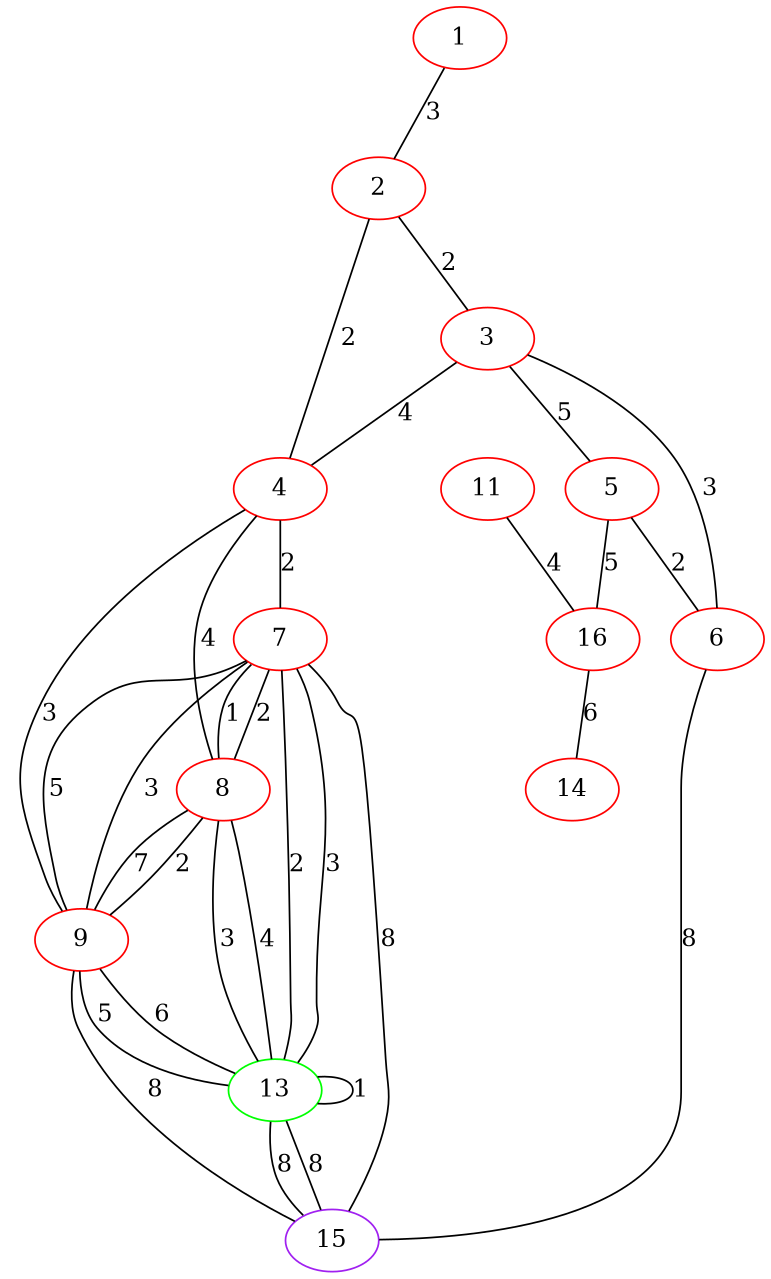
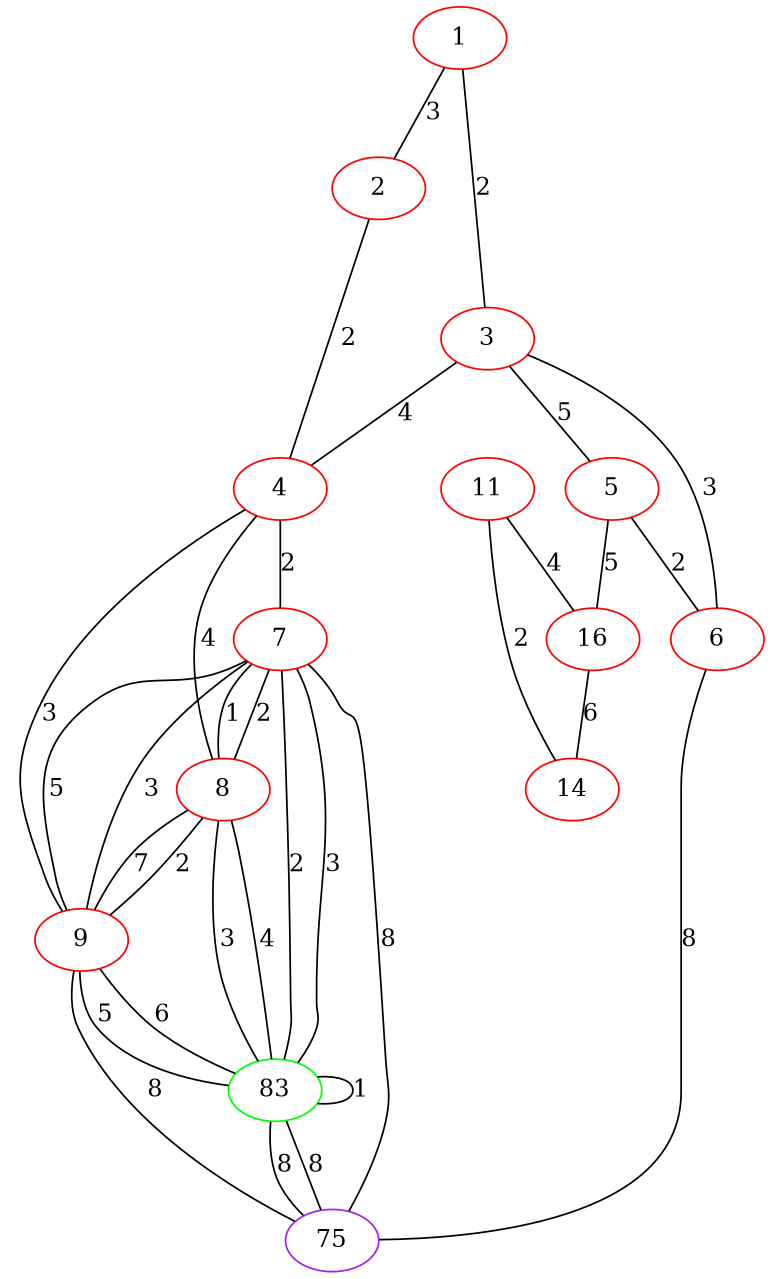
edge "2" -- "3": now "1" -- "3"
edge "11" -- "14": added, label "2"
node "13": label "13" -> "83"
node "15": label "15" -> "75"
